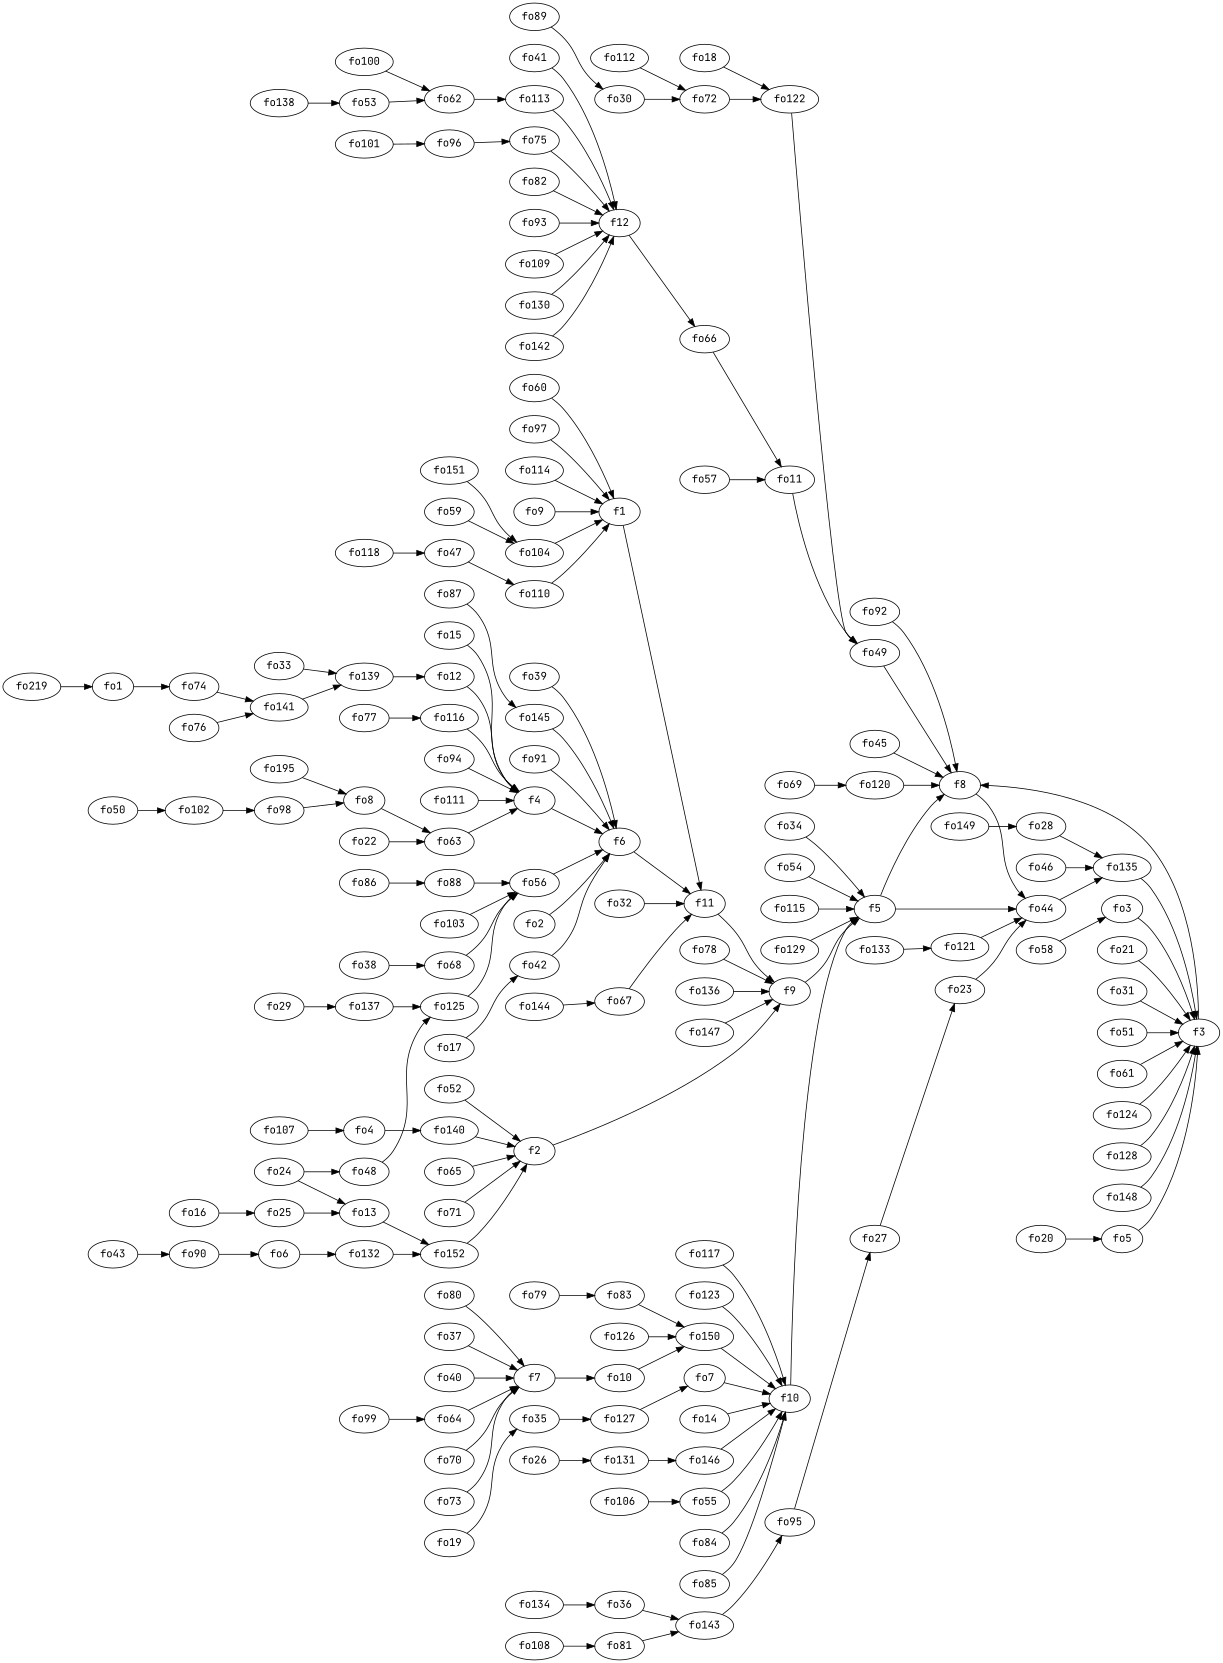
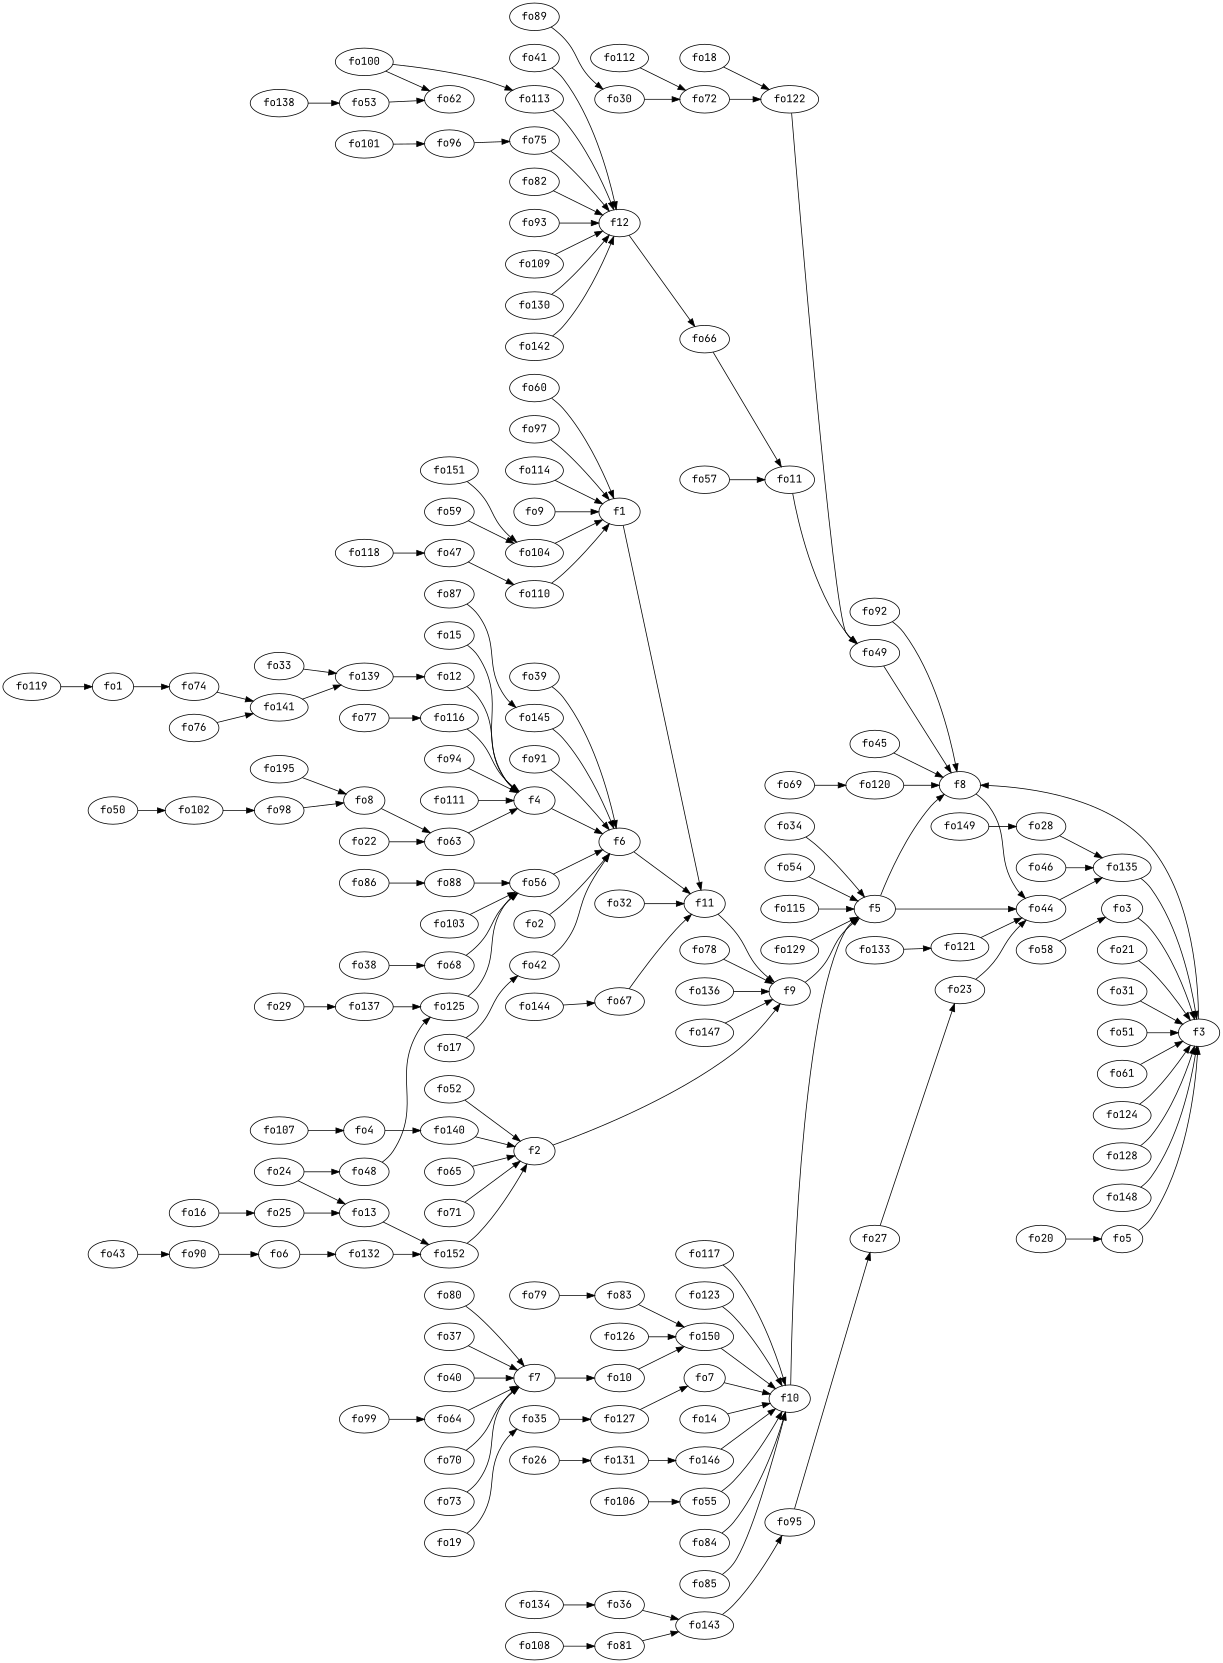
edge "fo62" -> "fo113": now "fo100" -> "fo113"
node "fo219": label "fo219" -> "fo119"
